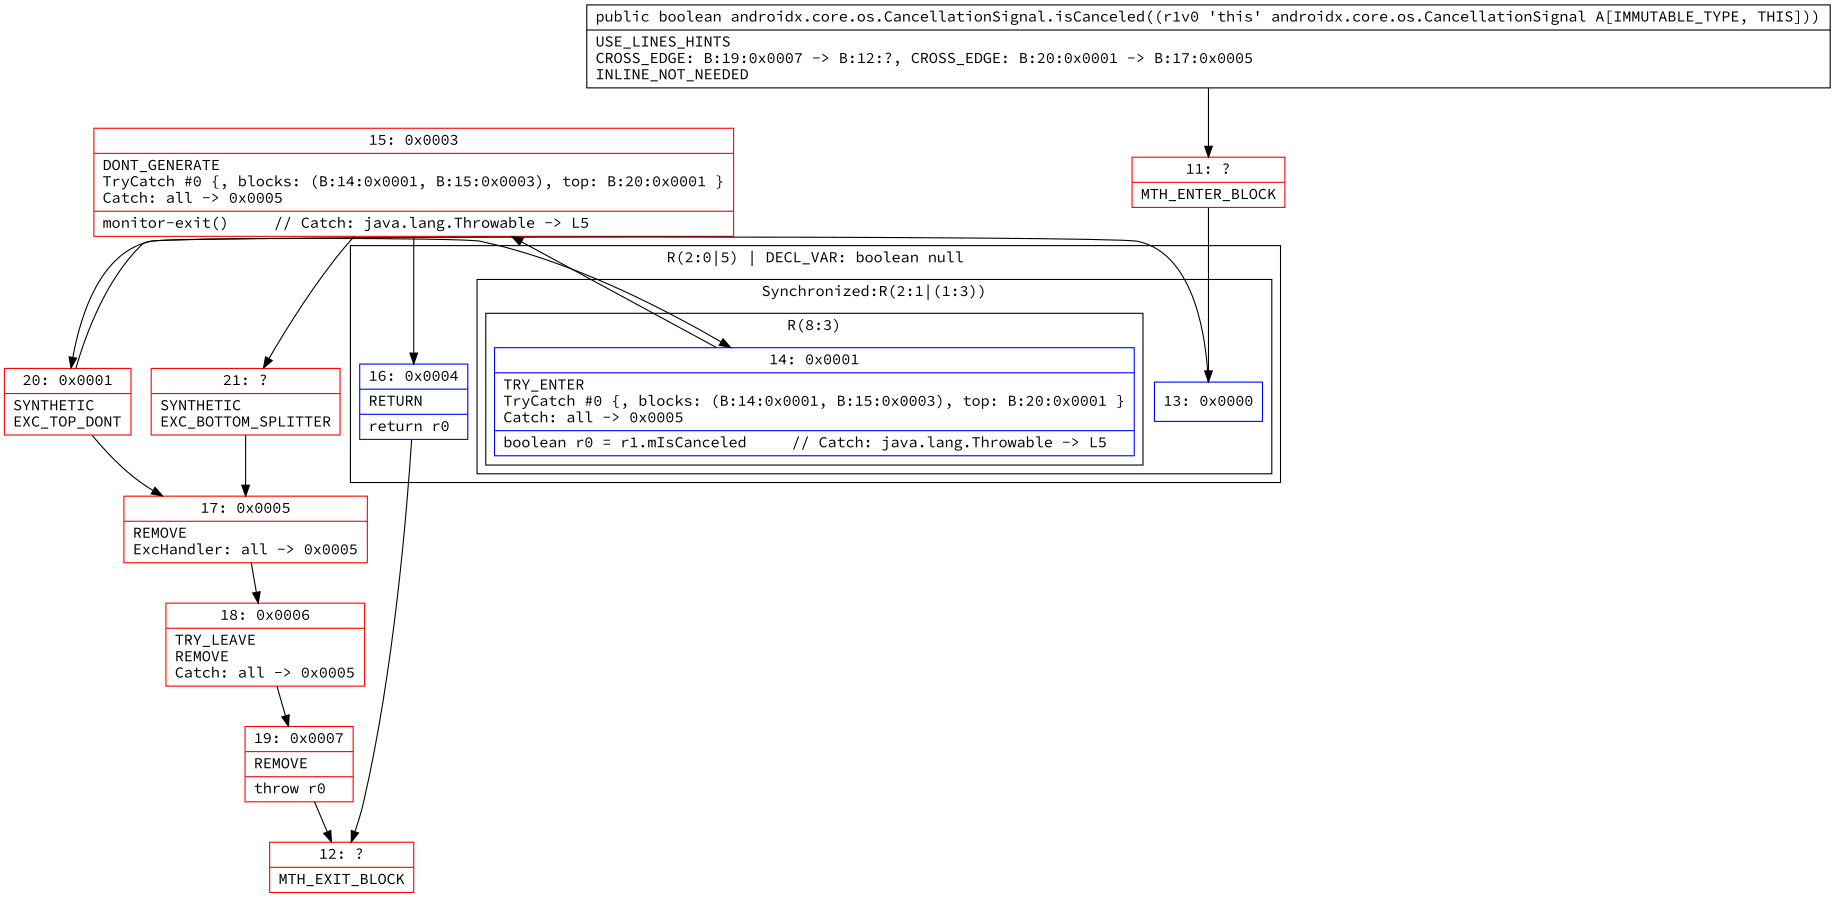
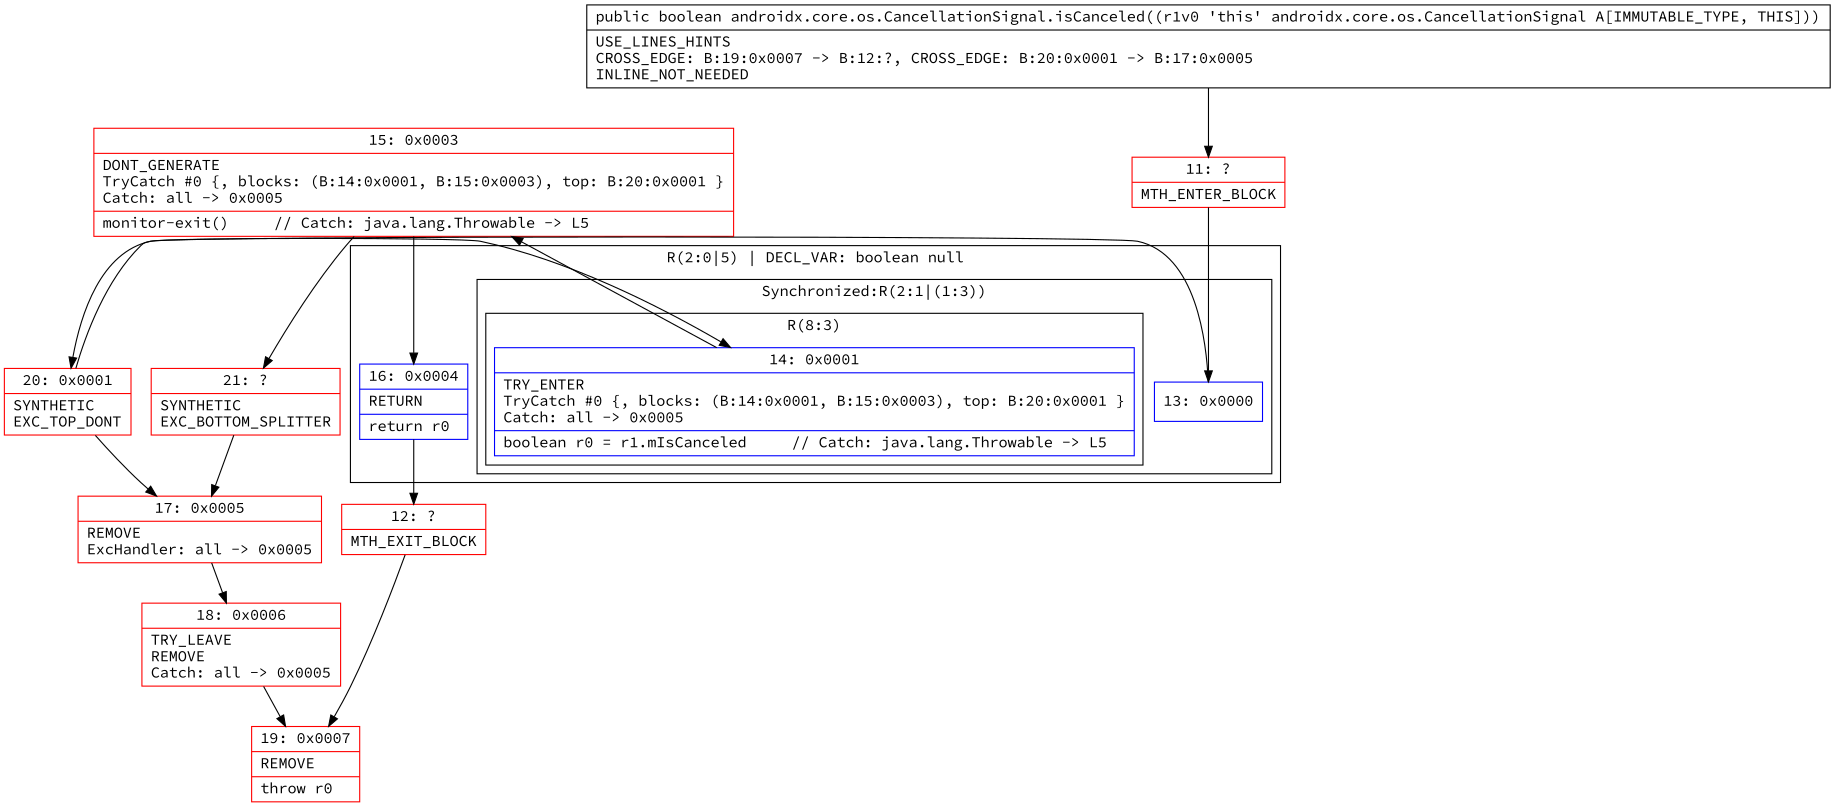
edge "19: 0x0007" -> "12: ?": reversed
